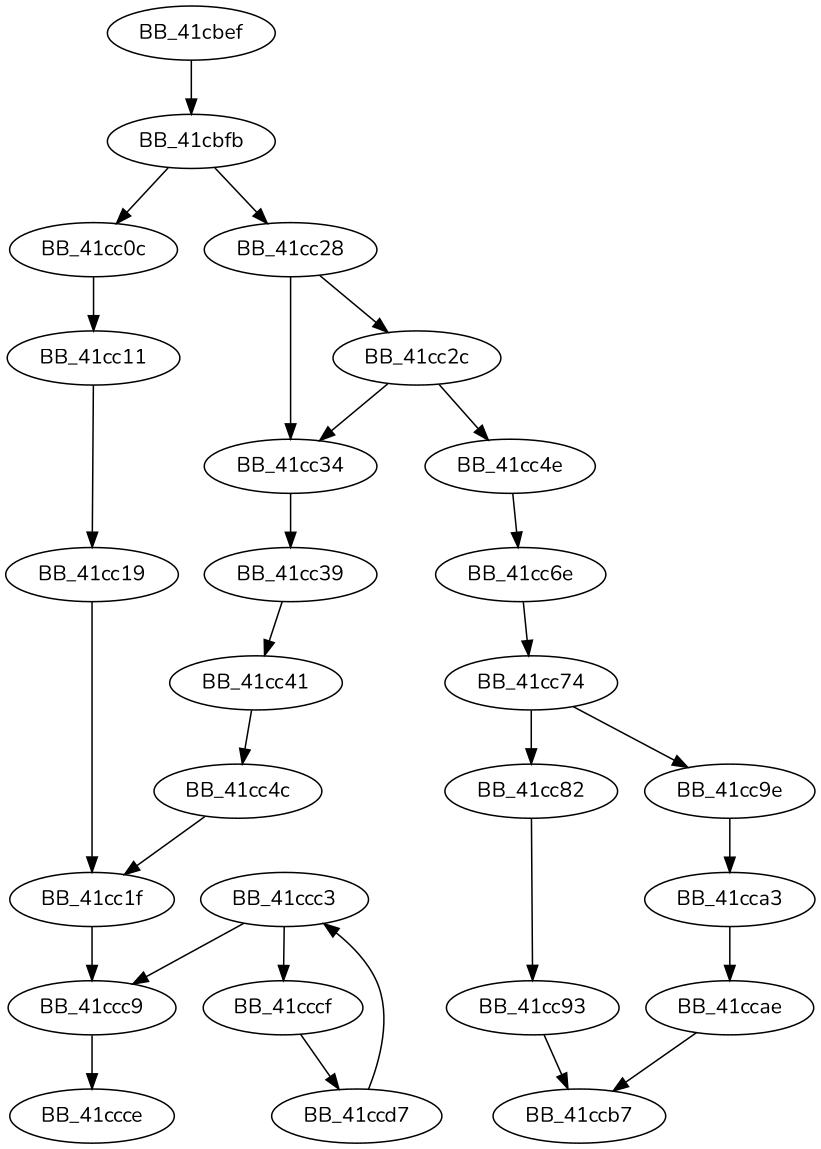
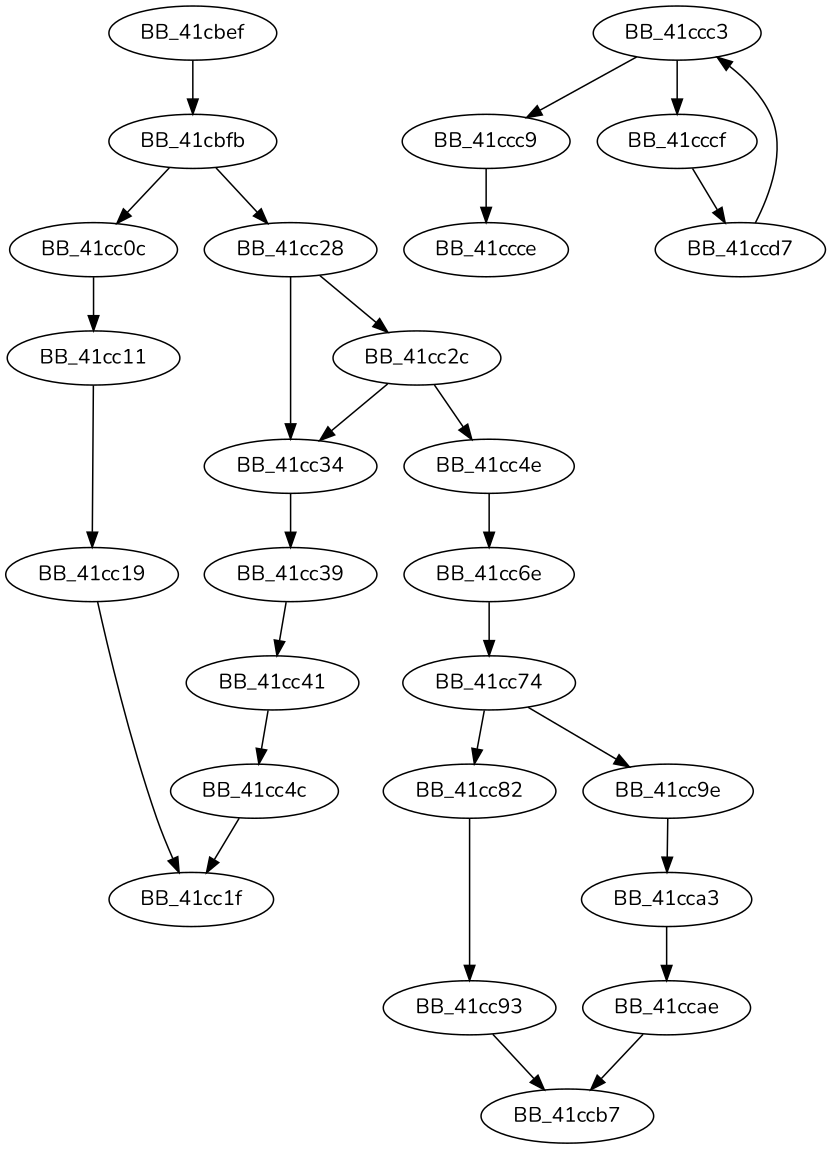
edge "BB_41cc1f" -> "BB_41ccc9": removed
